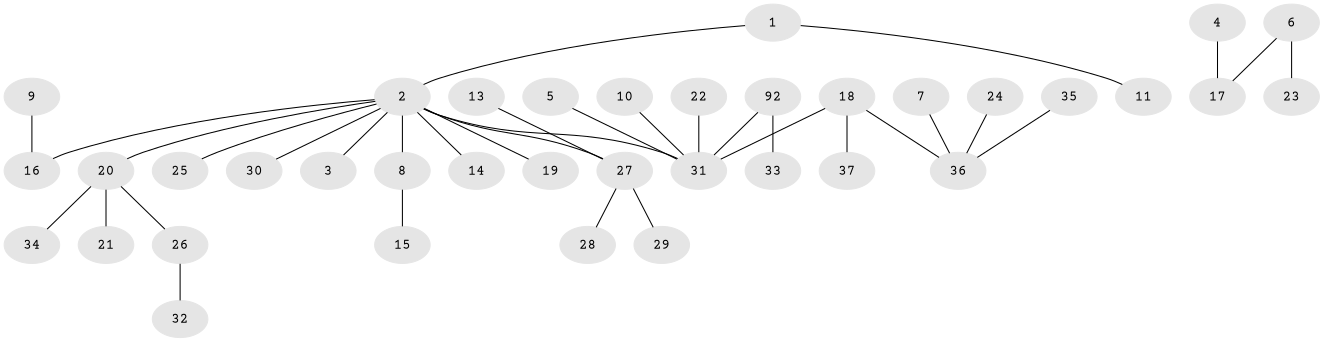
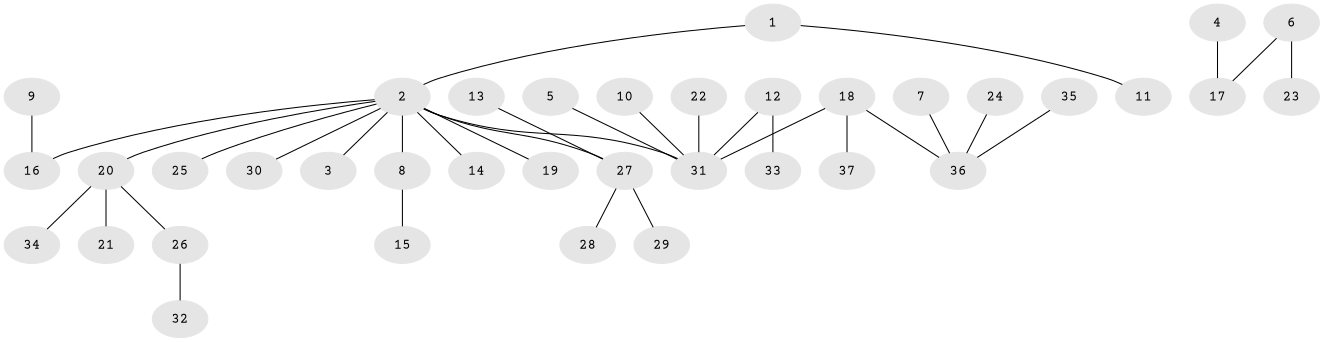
node "92": label "92" -> "12"
